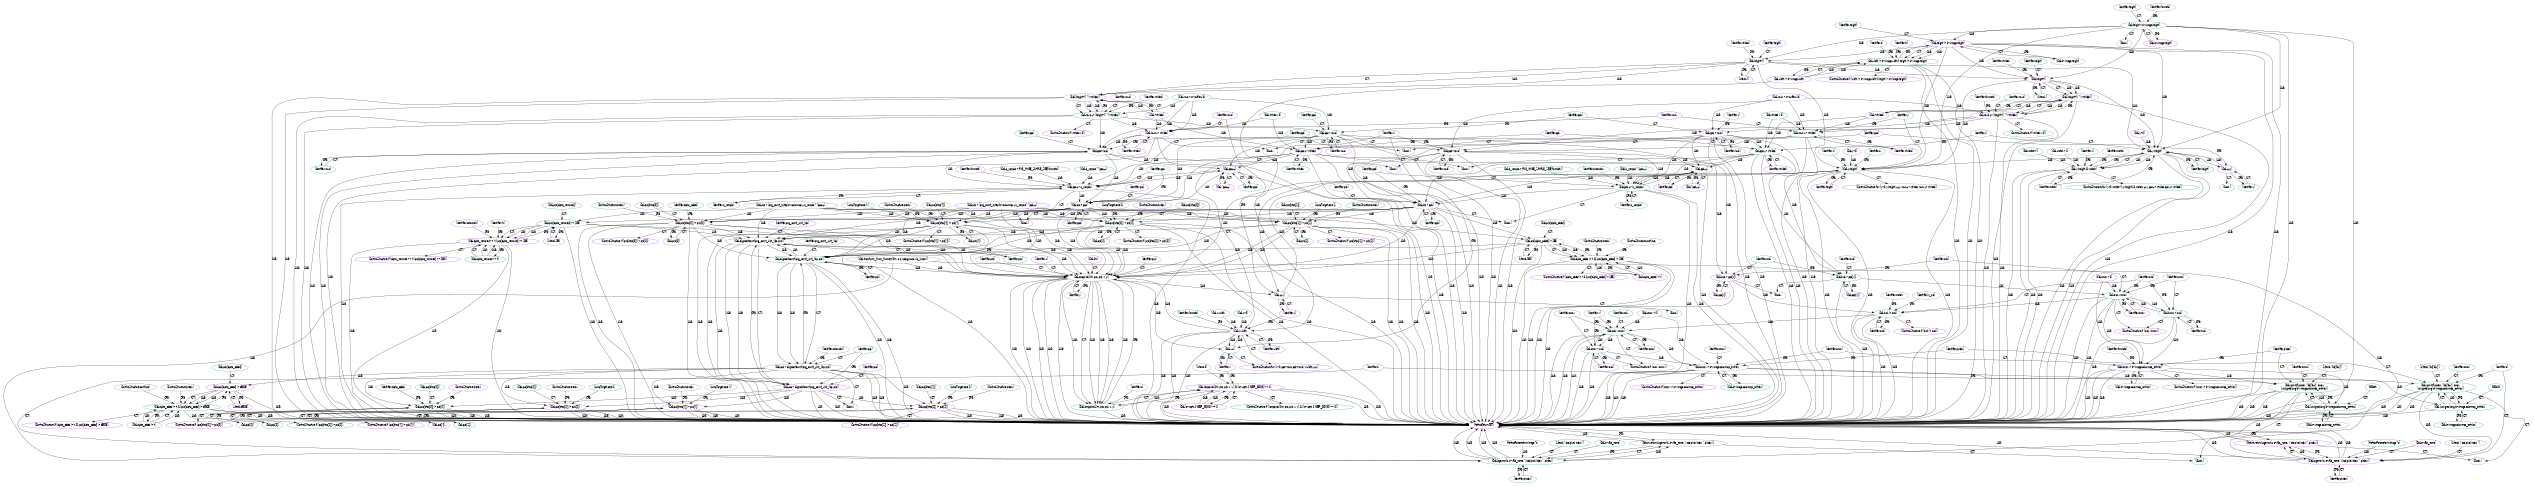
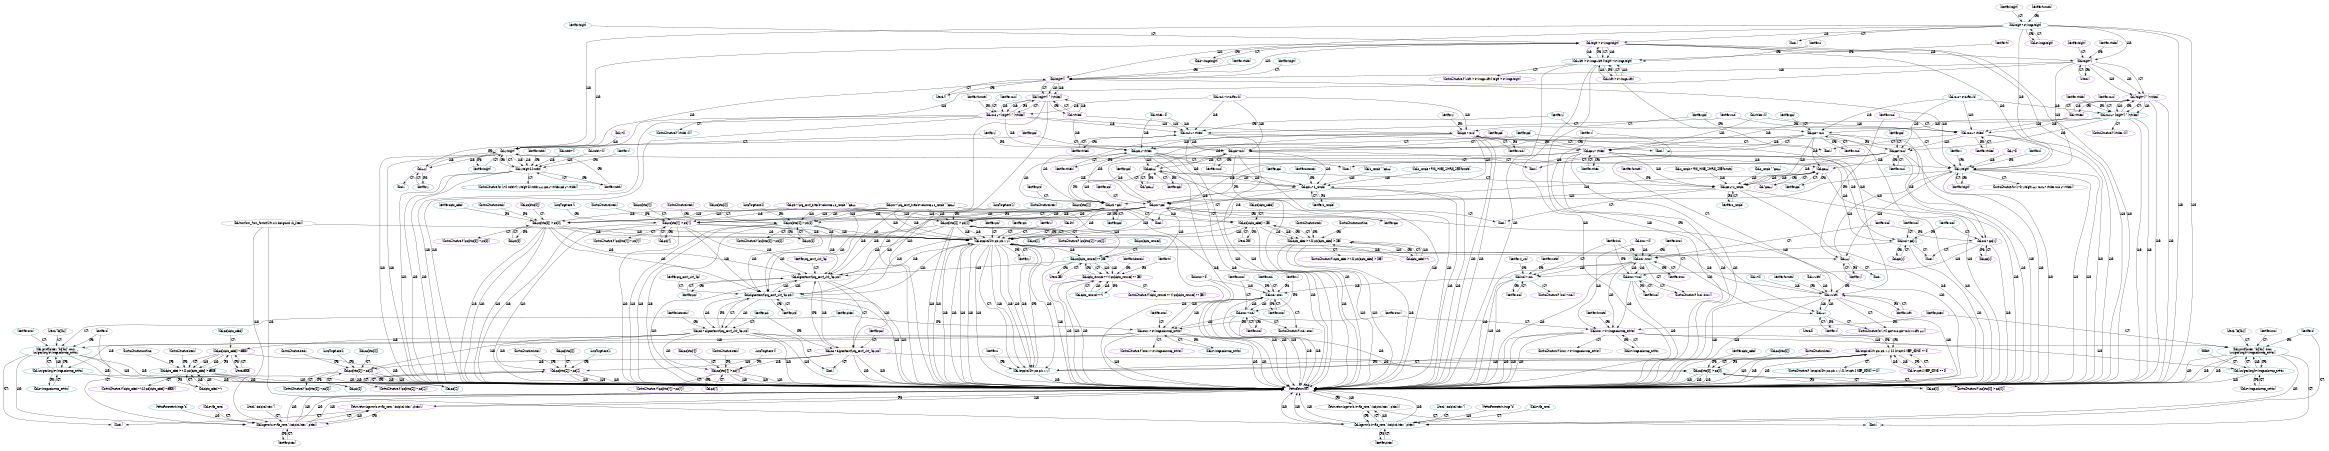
edge "(Call,psa[alpha_removed] == 255)" -> "(Call,cmppixel(&tr, psa, psb, x, y))": reversed
node "(Call,pua[btoa[1]])": added
node "1000634": removed
